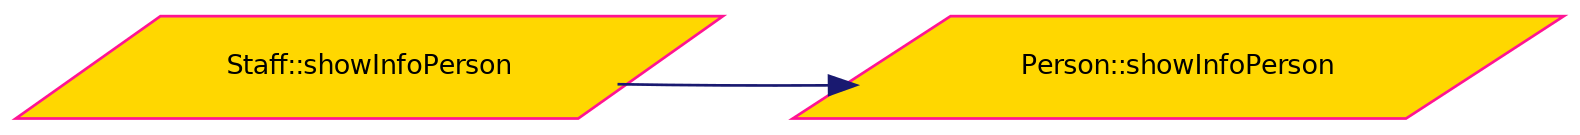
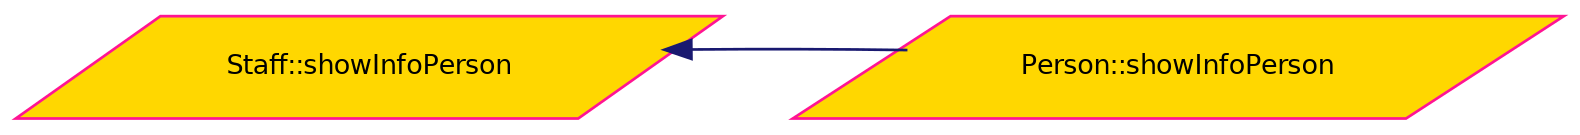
edge "Staff::showInfoPerson" -> "Person::showInfoPerson": reversed
